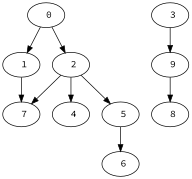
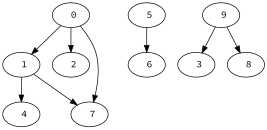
edge "3" -> "9": reversed
edge "2" -> "4": now "1" -> "4"
edge "2" -> "7": now "0" -> "7"
edge "2" -> "5": removed
